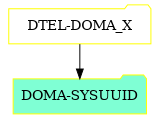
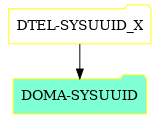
node "DTEL-DOMA_X": label "DTEL-DOMA_X" -> "DTEL-SYSUUID_X"
